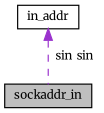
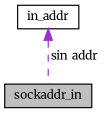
edge "sockaddr_in" -> "in_addr": label " sin_sin" -> " sin_addr"
